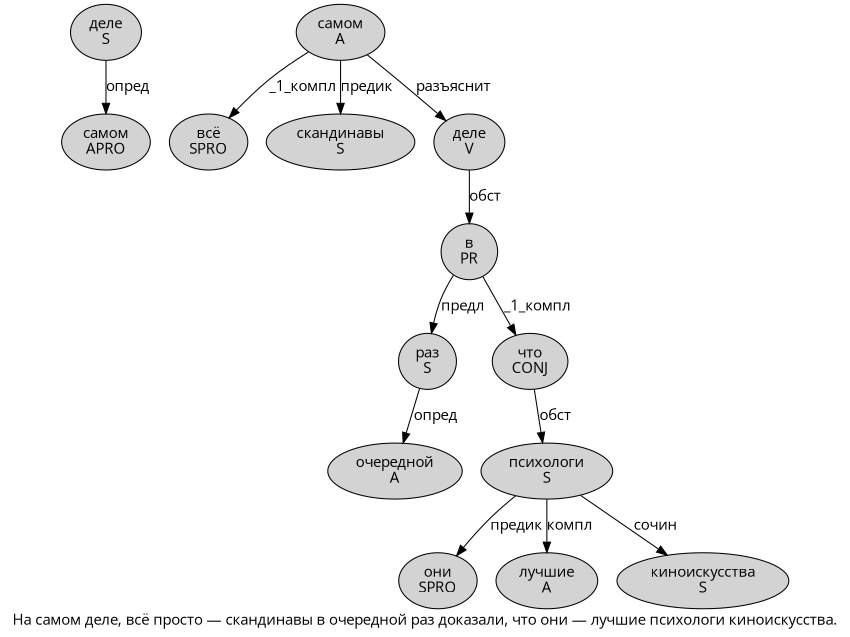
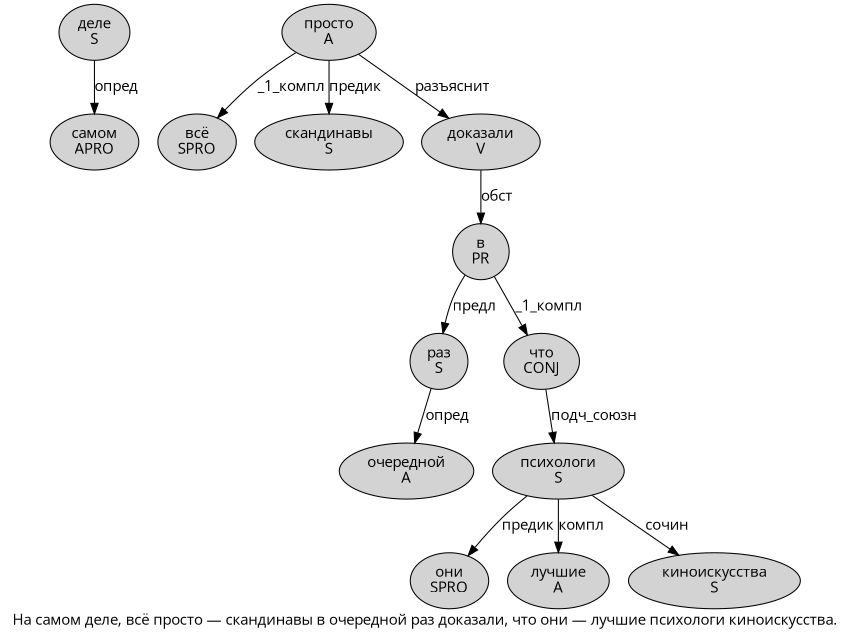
node "самом A": label "самом A" -> "просто A"
node "деле V": label "деле V" -> "доказали V"
edge "что CONJ" -> "психологи S": label "обст" -> "подч_союзн"
